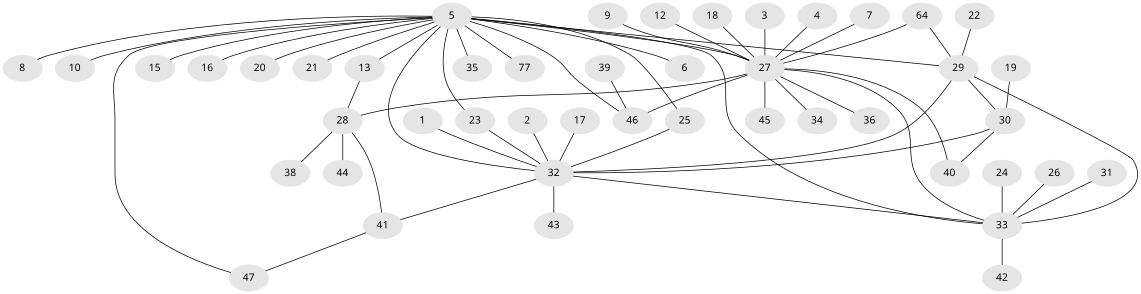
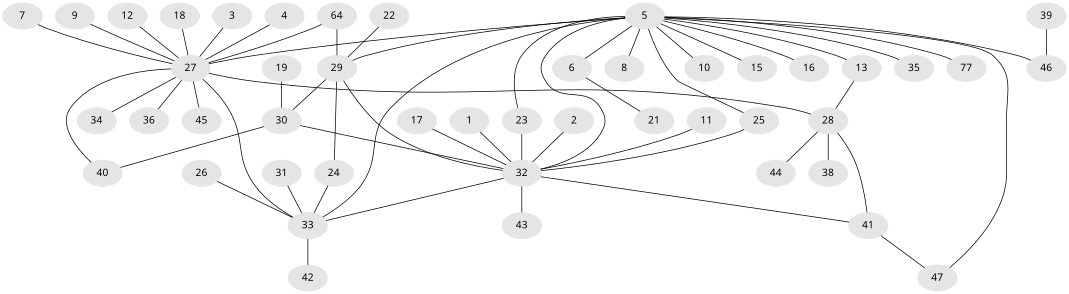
edge "5" -- "21": now "6" -- "21"
node "20": removed
edge "27" -- "46": removed
node "11": added
edge "29" -- "33": now "29" -- "24"
